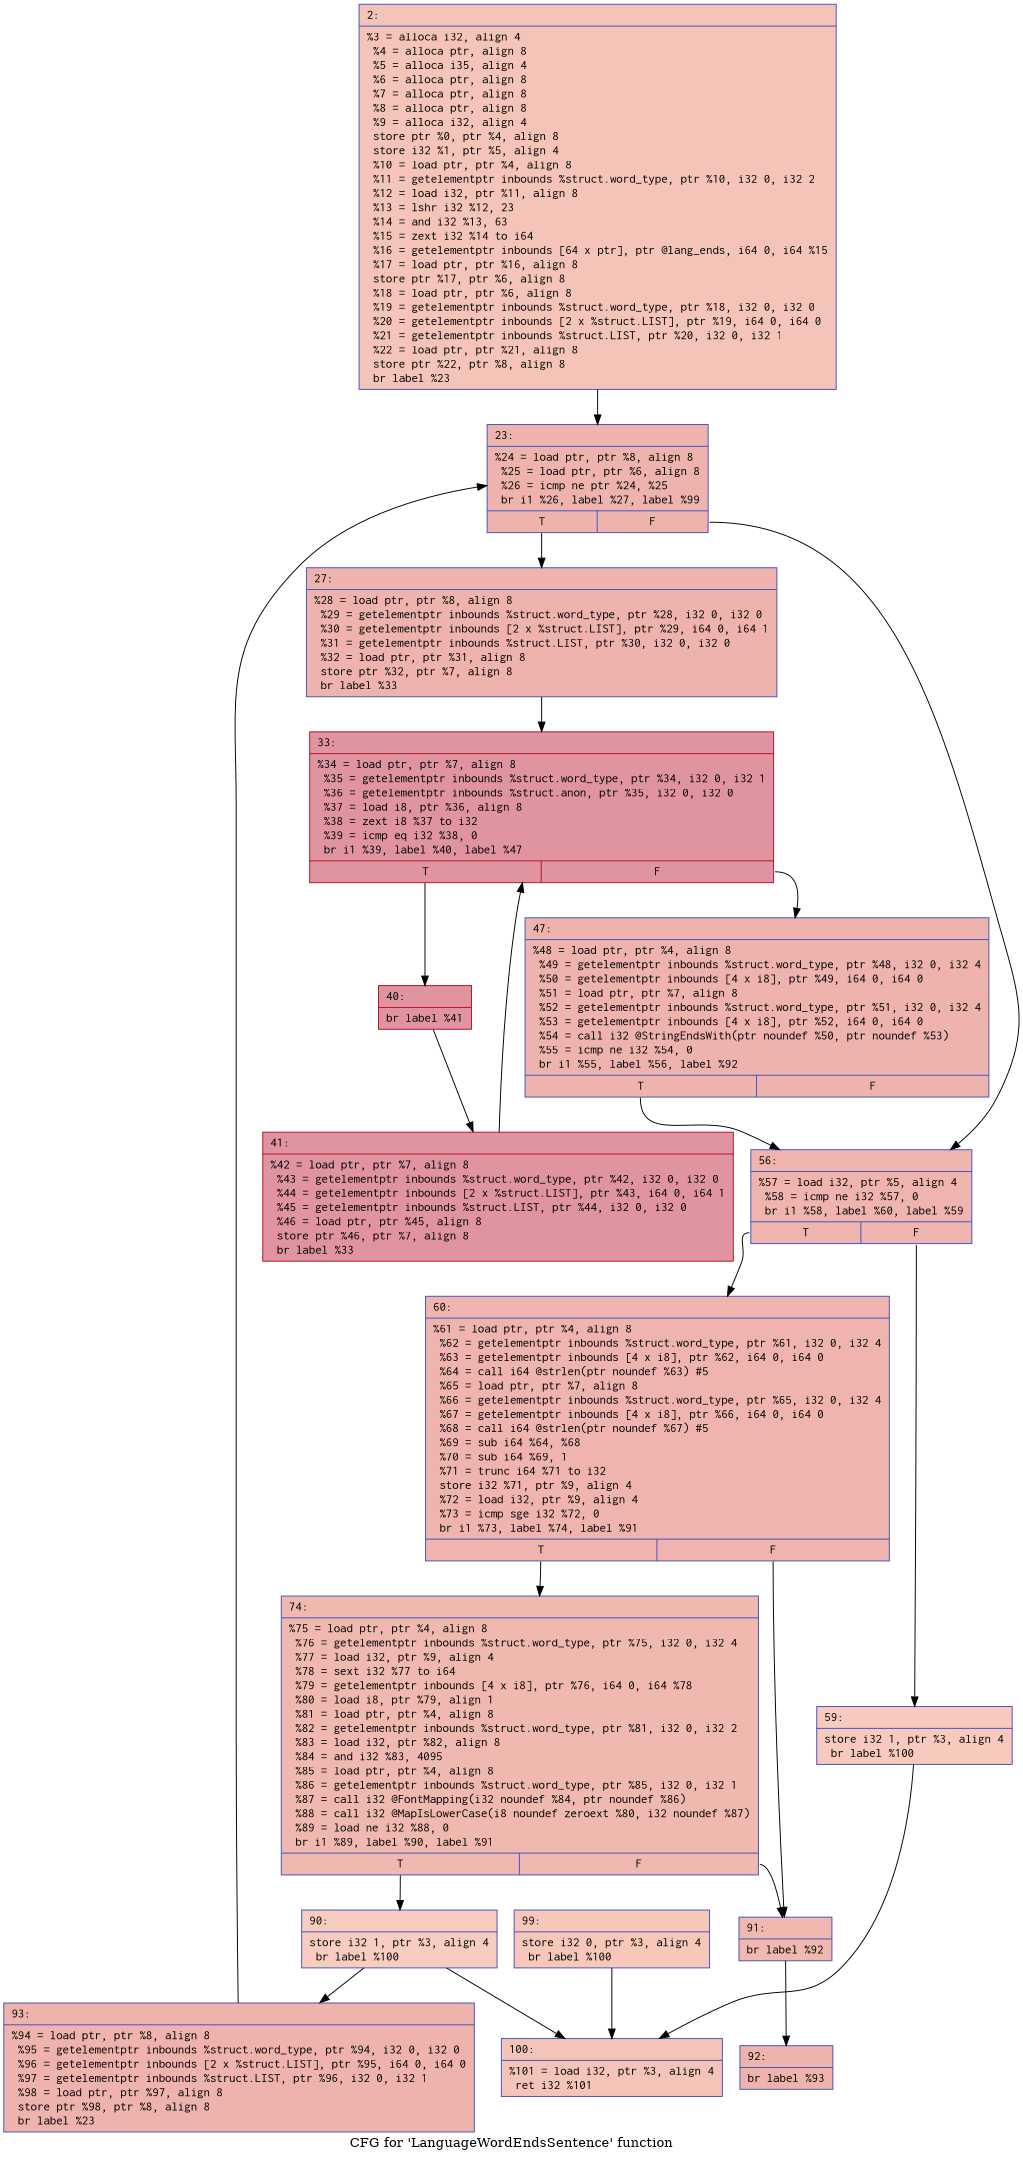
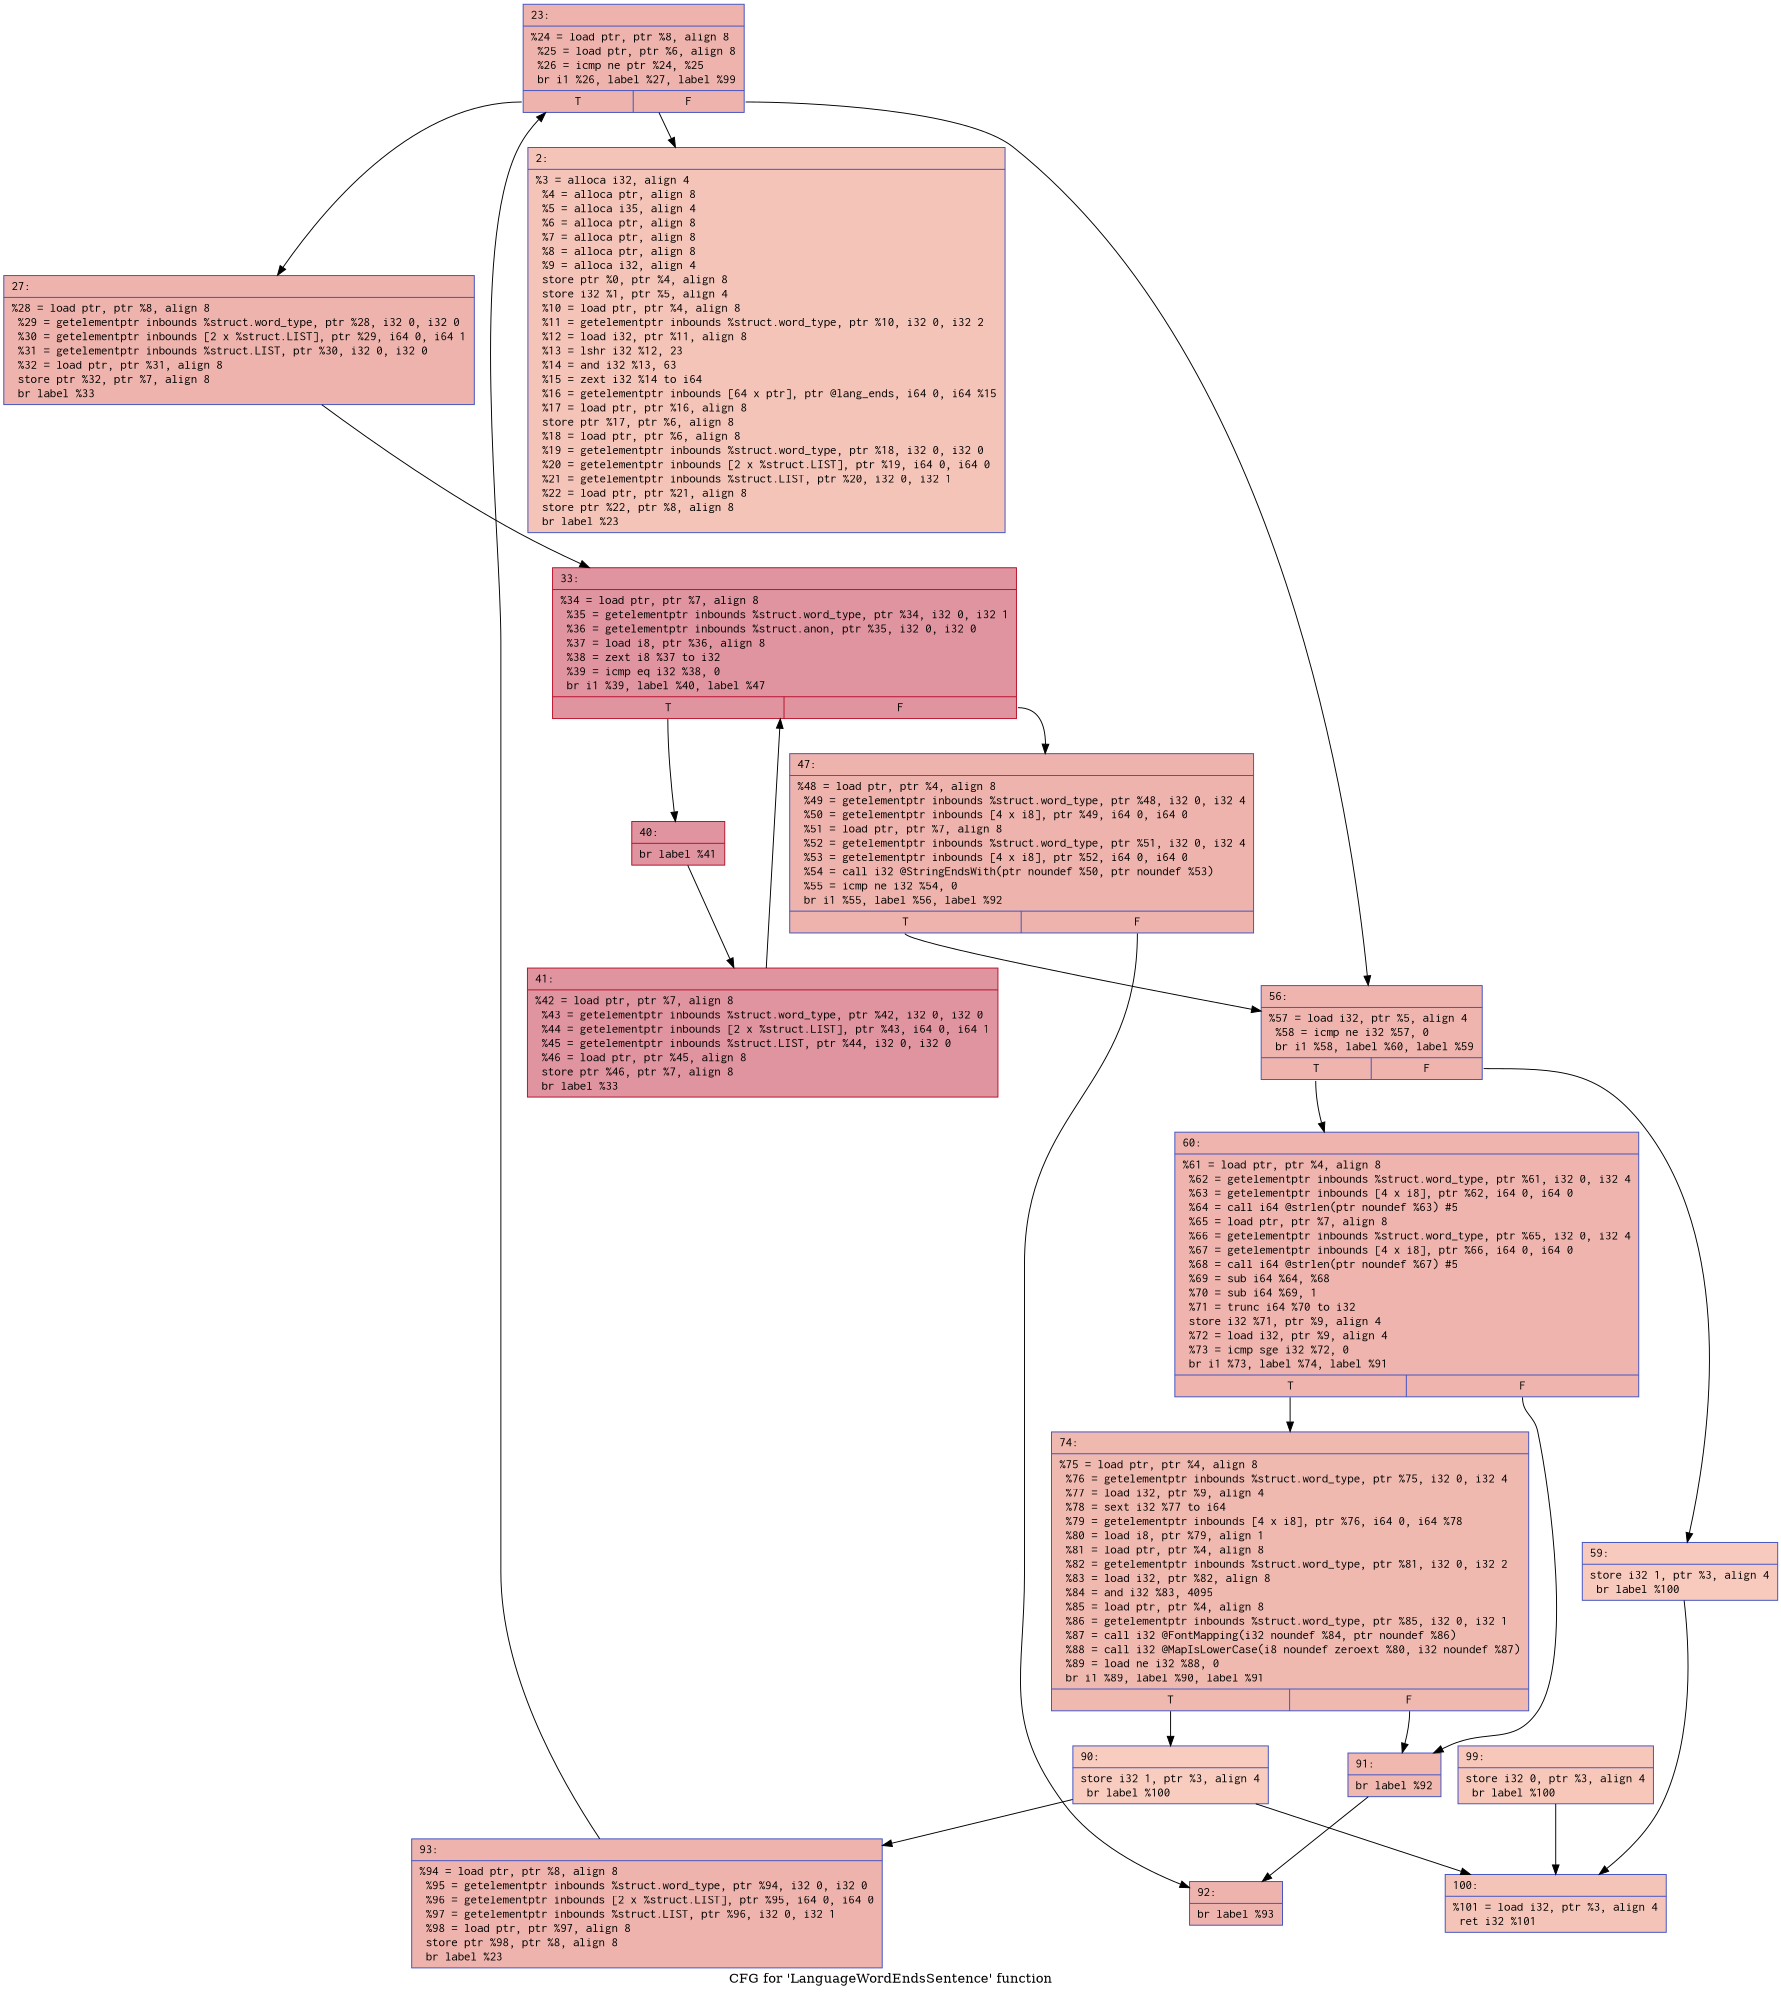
edge "2:" -> "23:": reversed
edge "47:" -> "92:": added
node "60:": text "%71 = trunc i64 %71 to i32" -> "%71 = trunc i64 %70 to i32"
